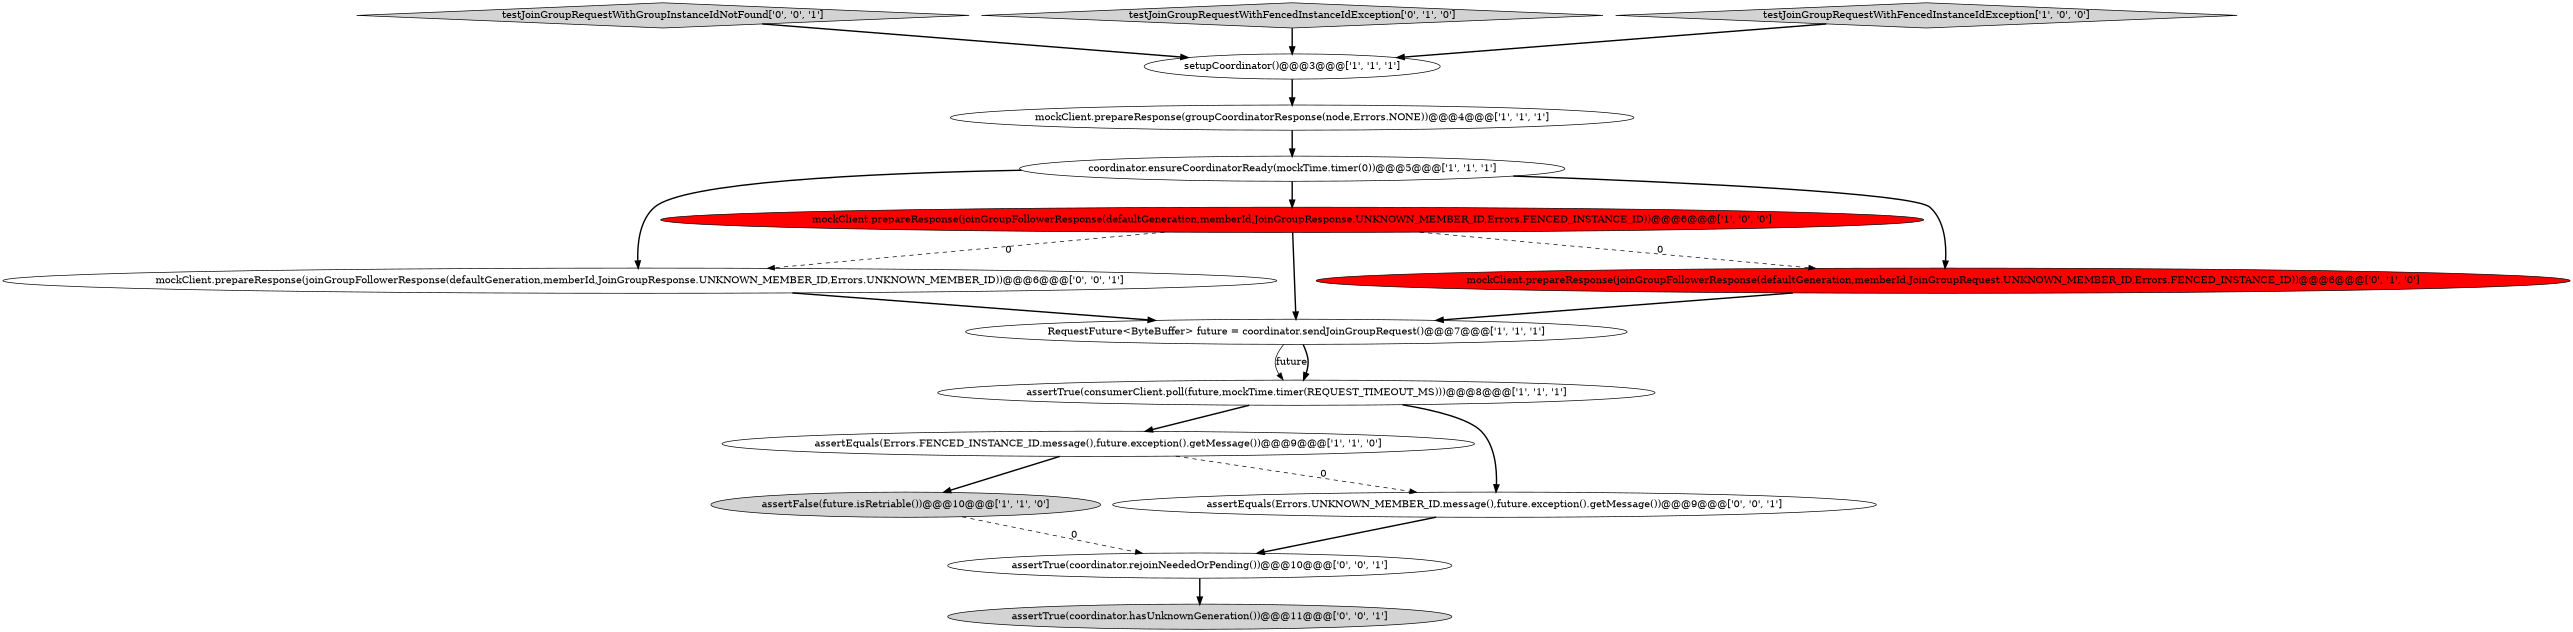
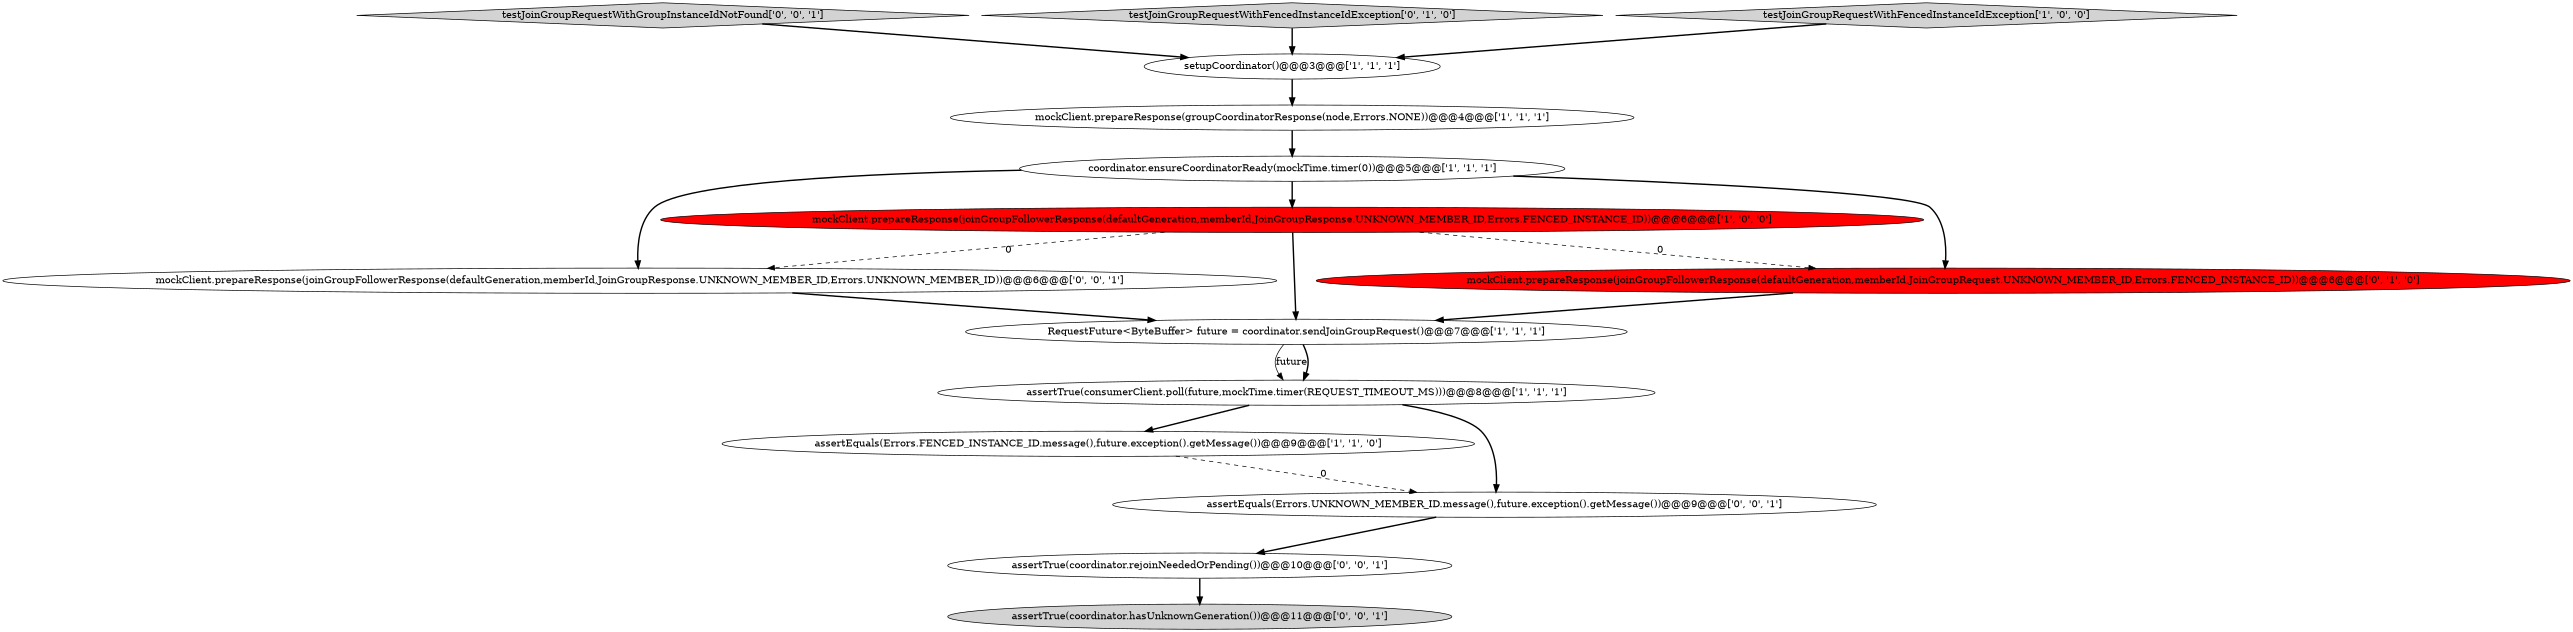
node "assertFalse(future.isRetriable())@@@10@@@['1', '1', '0']": removed
